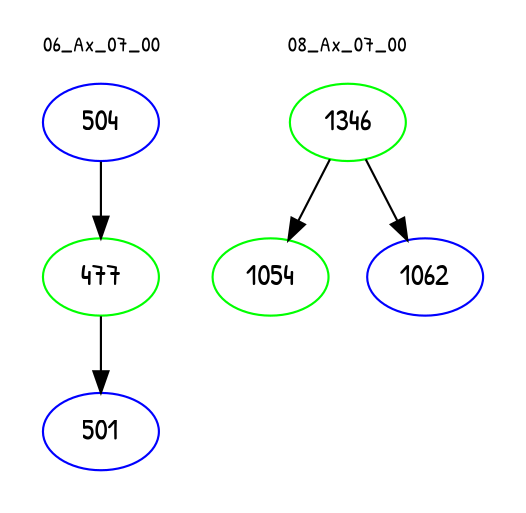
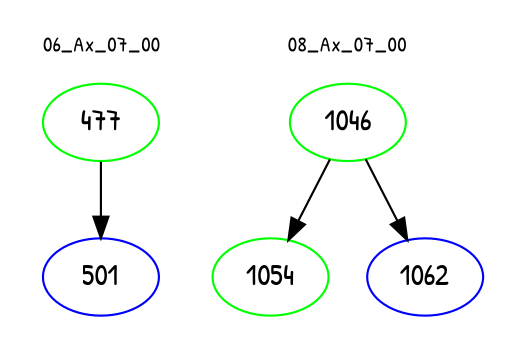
node "504": removed
node "1346": label "1346" -> "1046"
